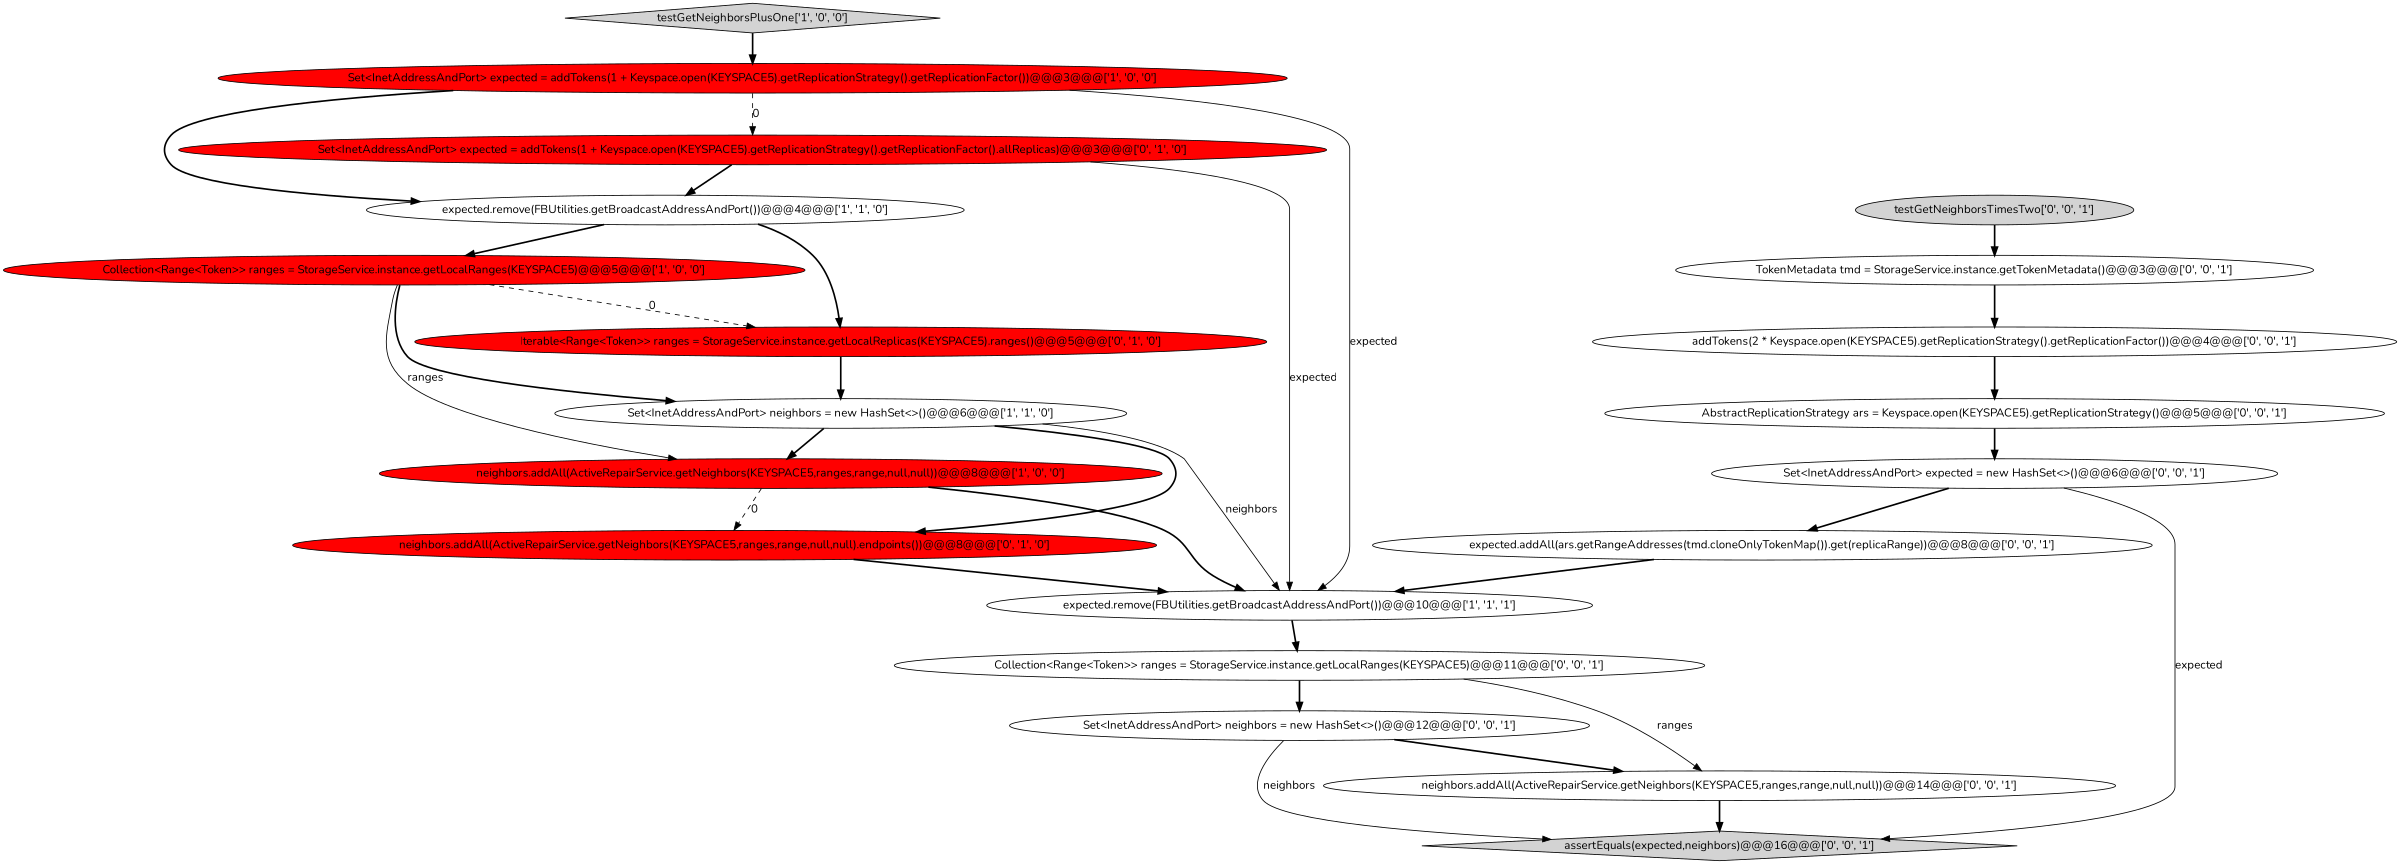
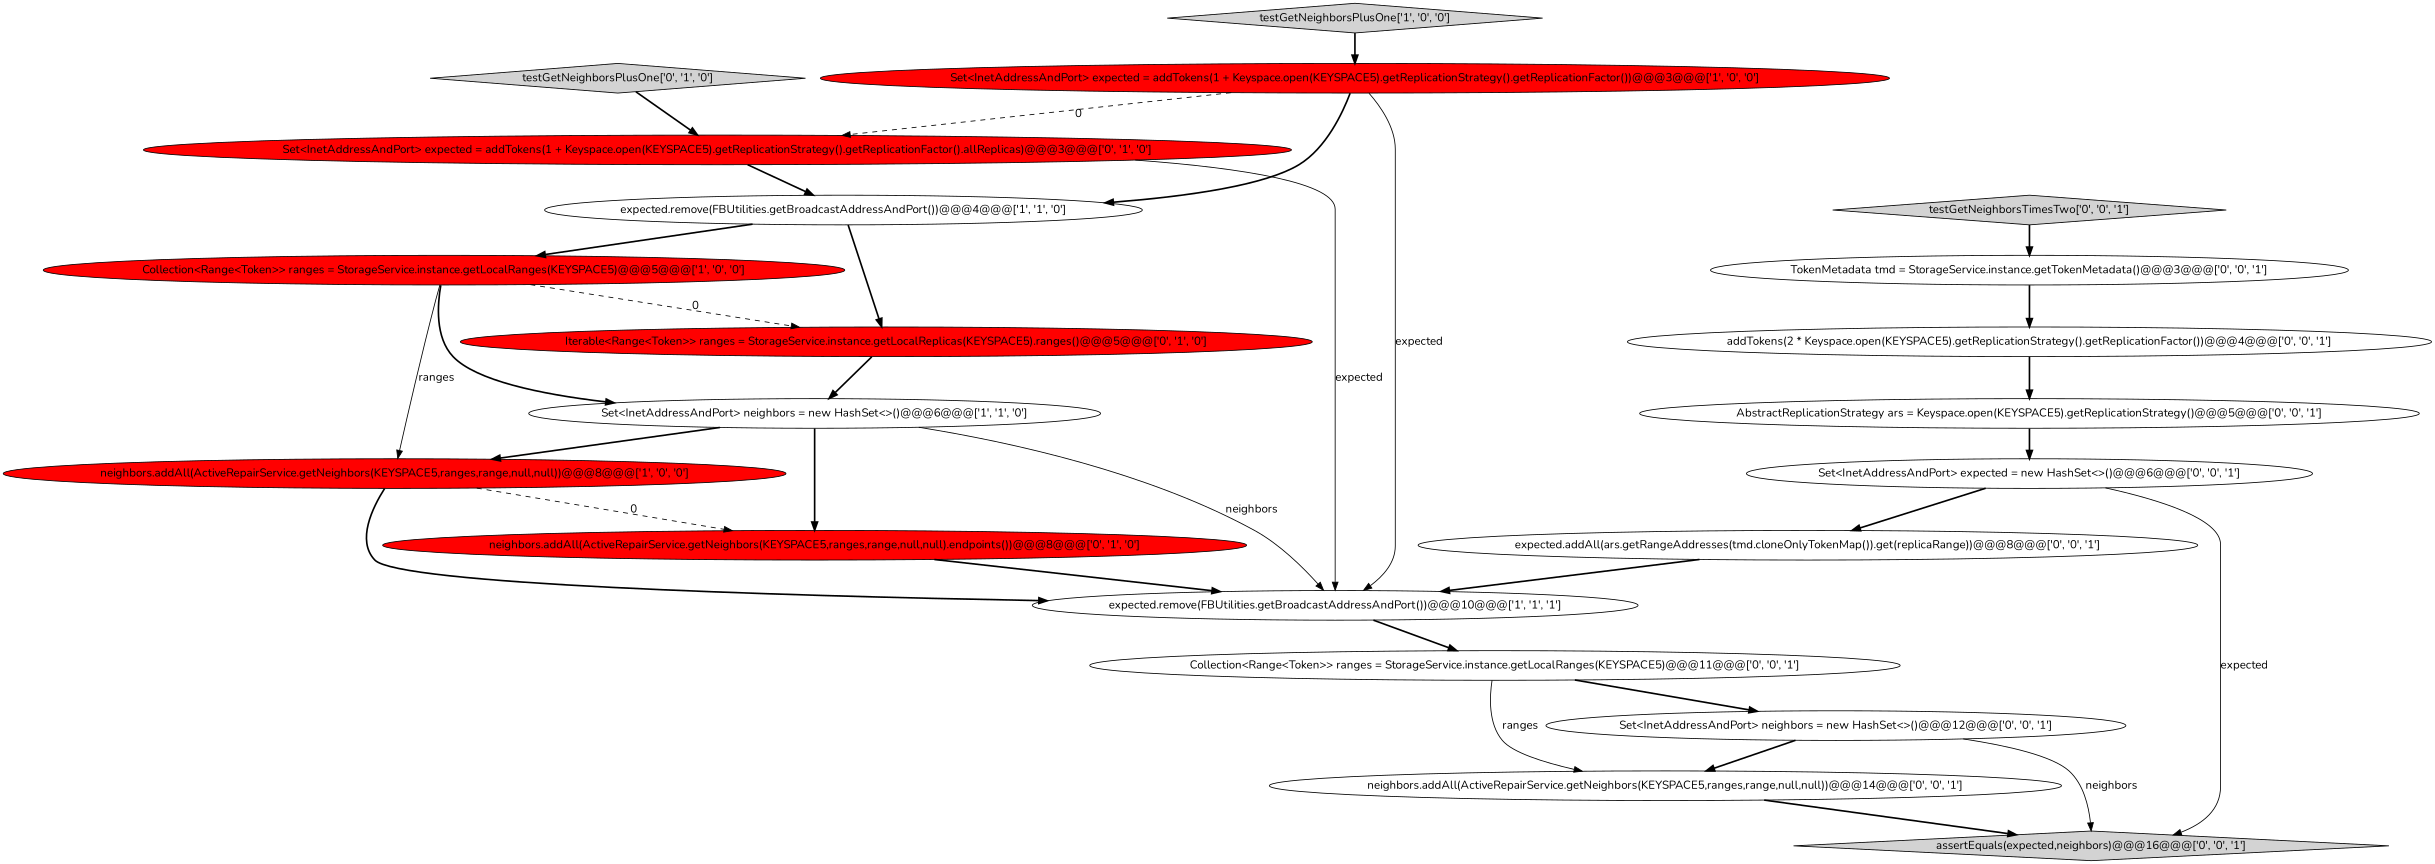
node "testGetNeighborsPlusOne['0', '1', '0']": added
node "testGetNeighborsTimesTwo['0', '0', '1']": shape ellipse -> diamond
